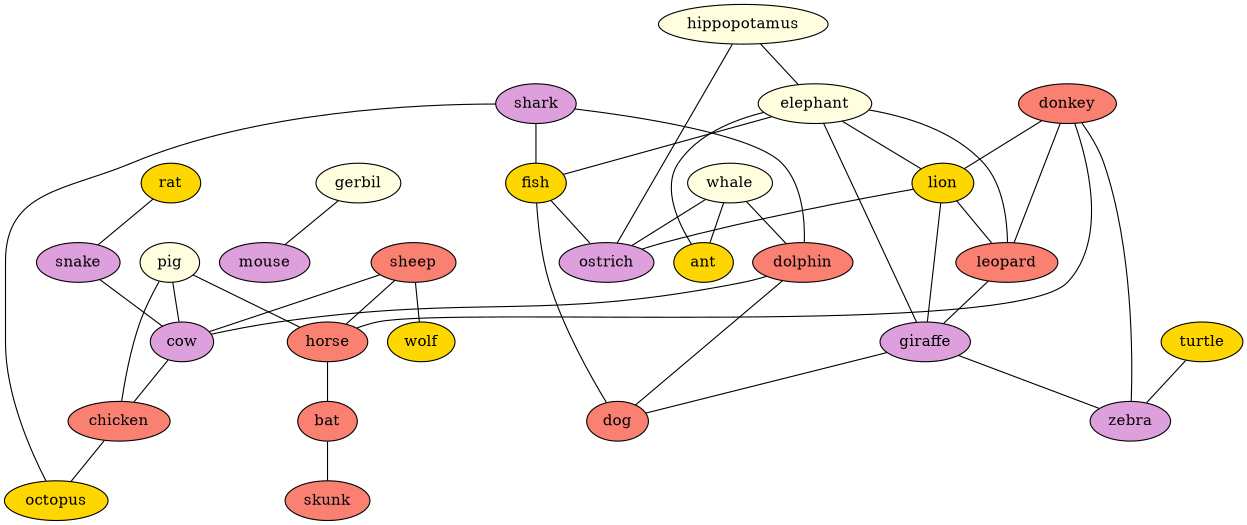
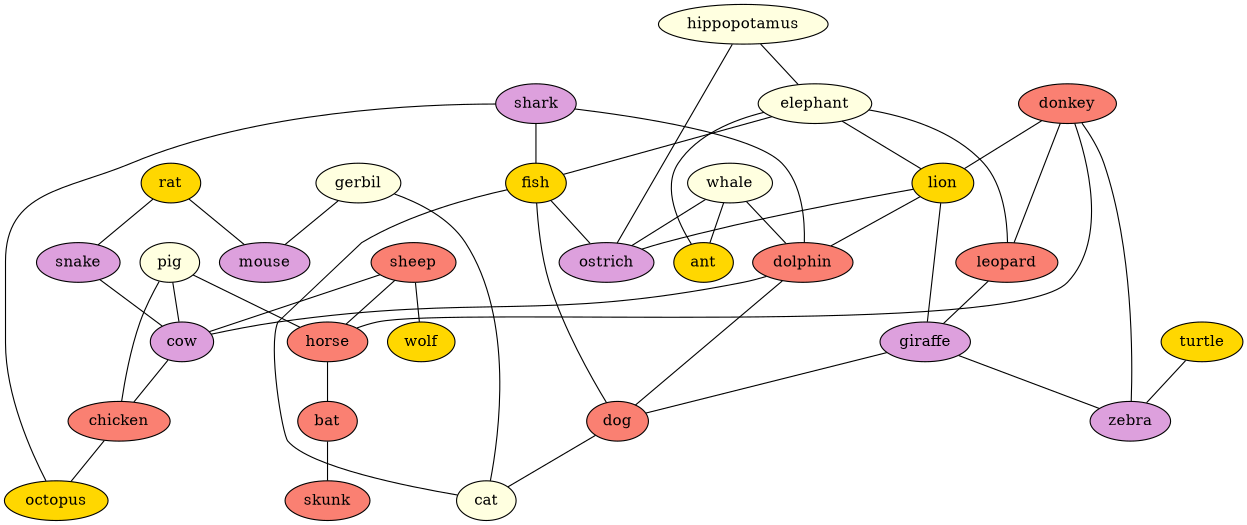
edge "rat" -- "mouse": added
edge "lion" -- "leopard": now "lion" -- "dolphin"
edge "elephant" -- "giraffe": removed
node "cat": added
